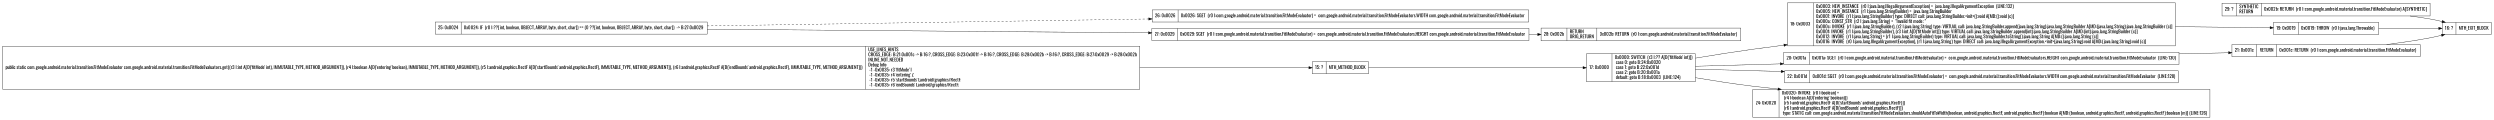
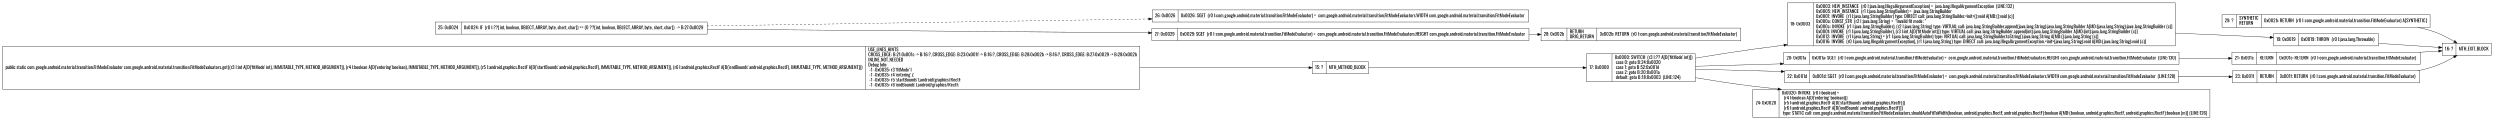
node "17: 0x0000": text "case 1: goto B:22:0x001d" -> "case 1: goto B:52:0x001d"
node "23: 0x001f": added
